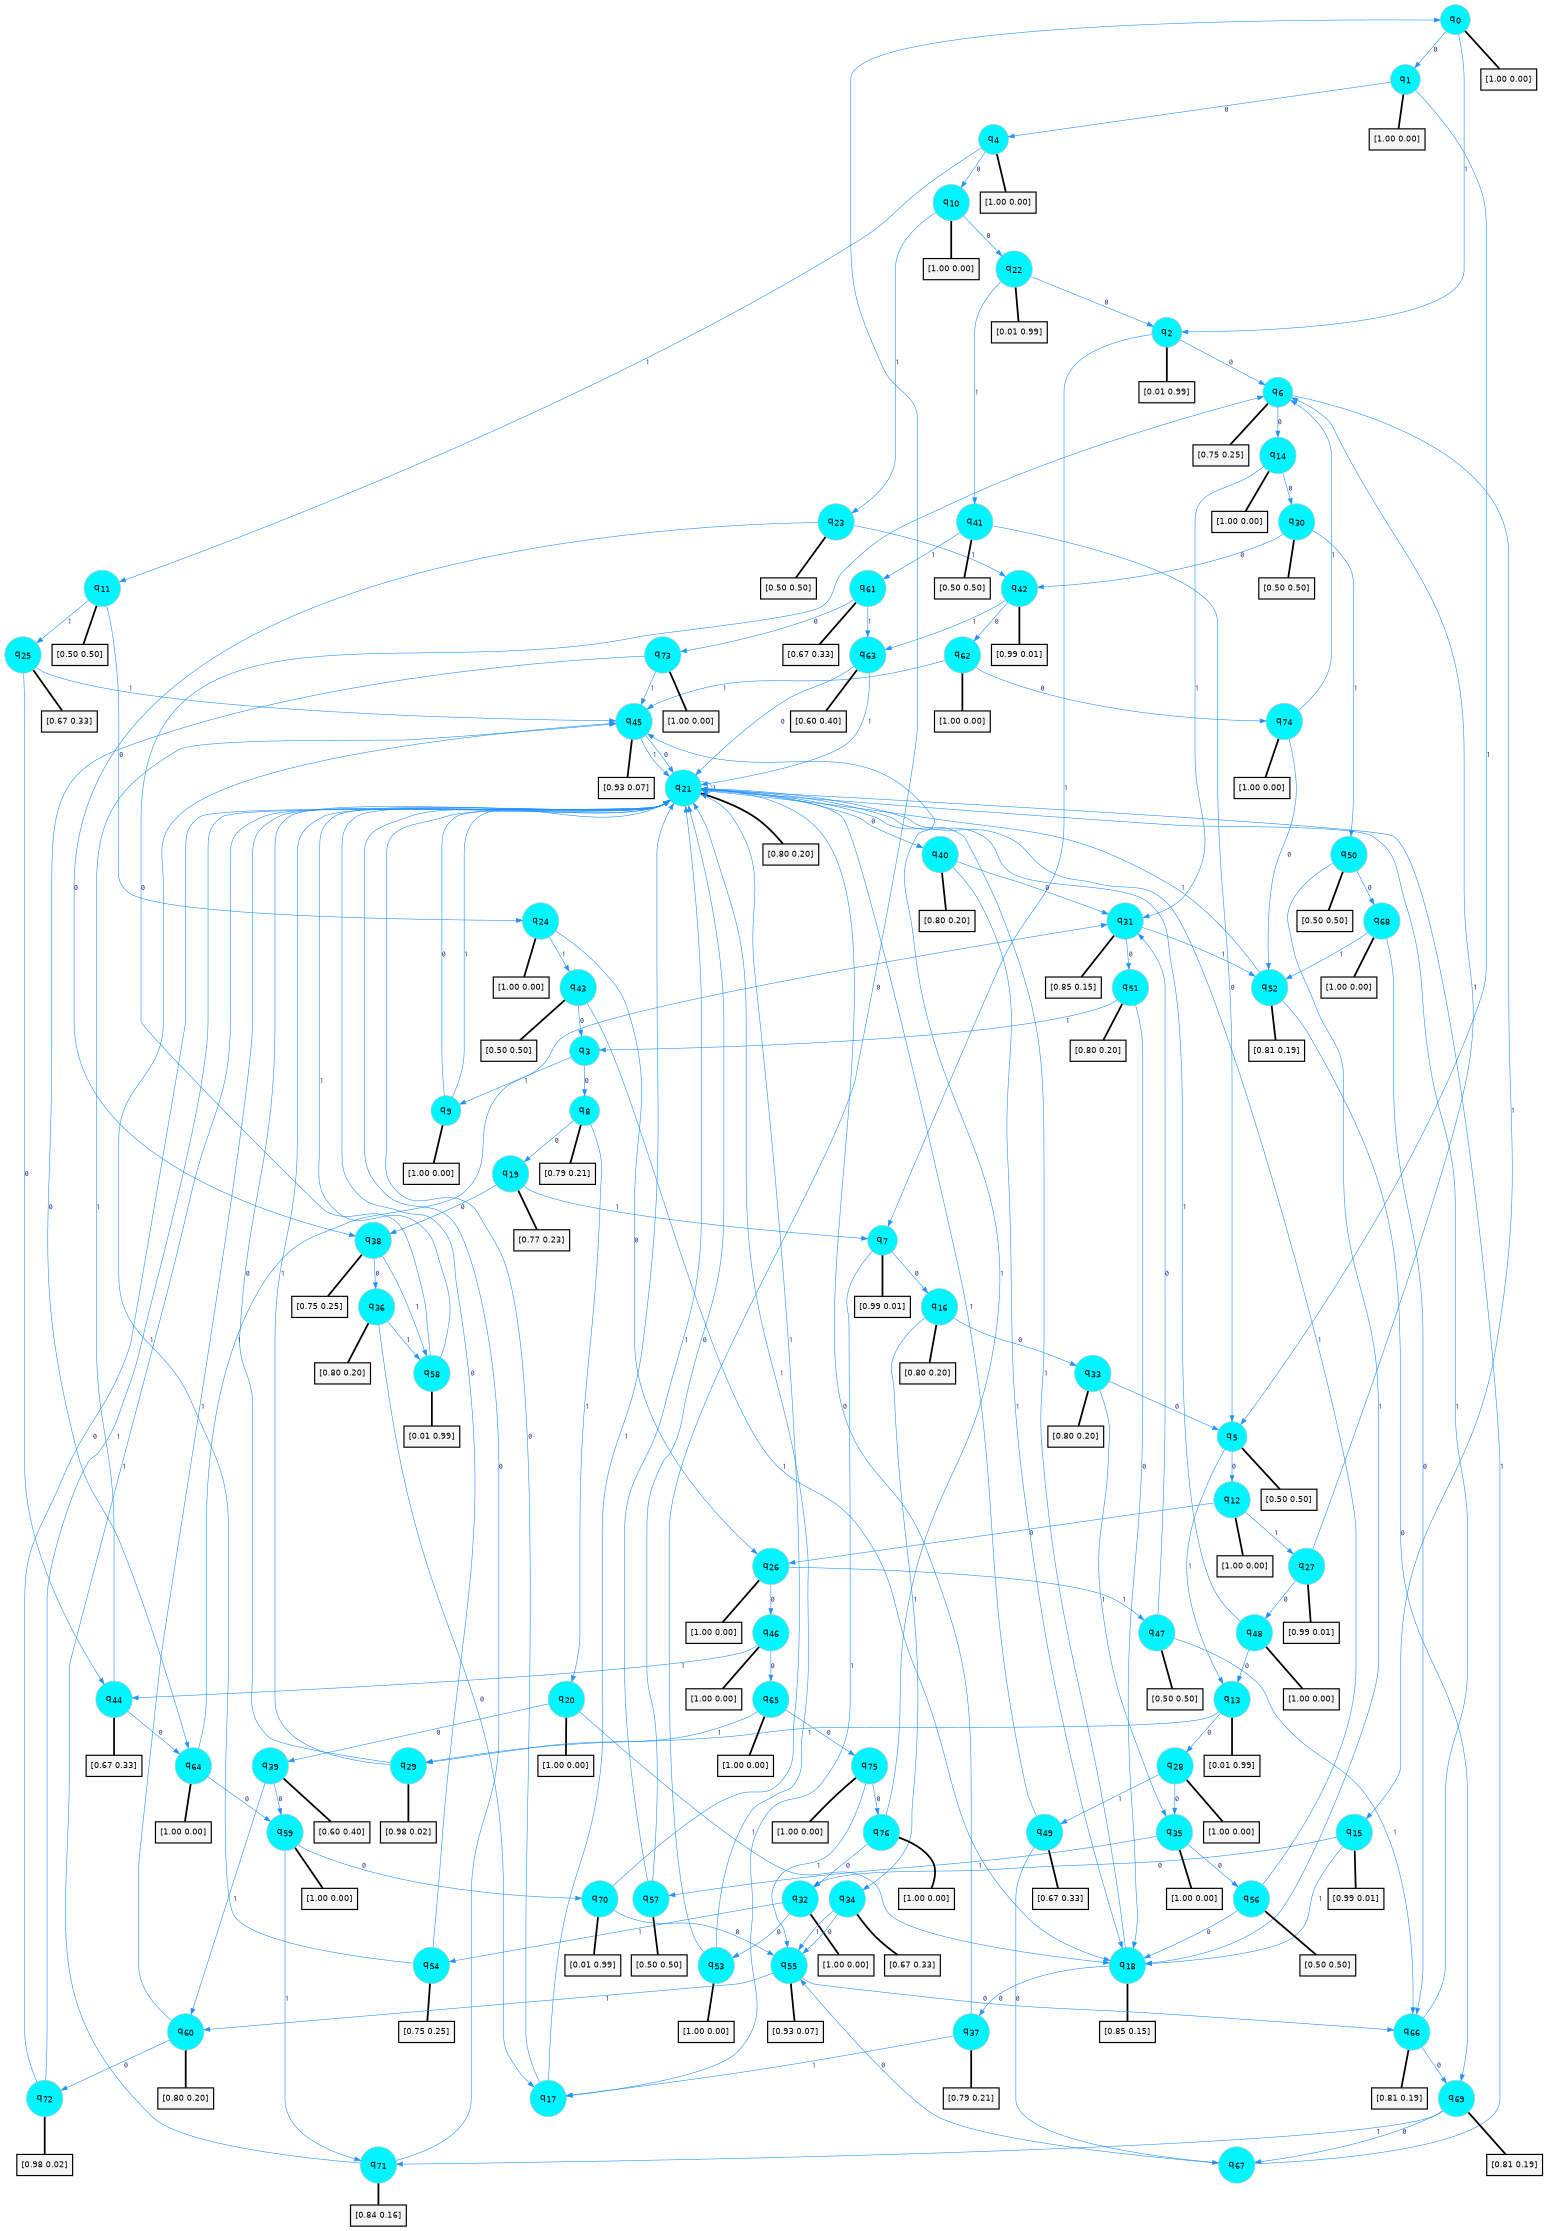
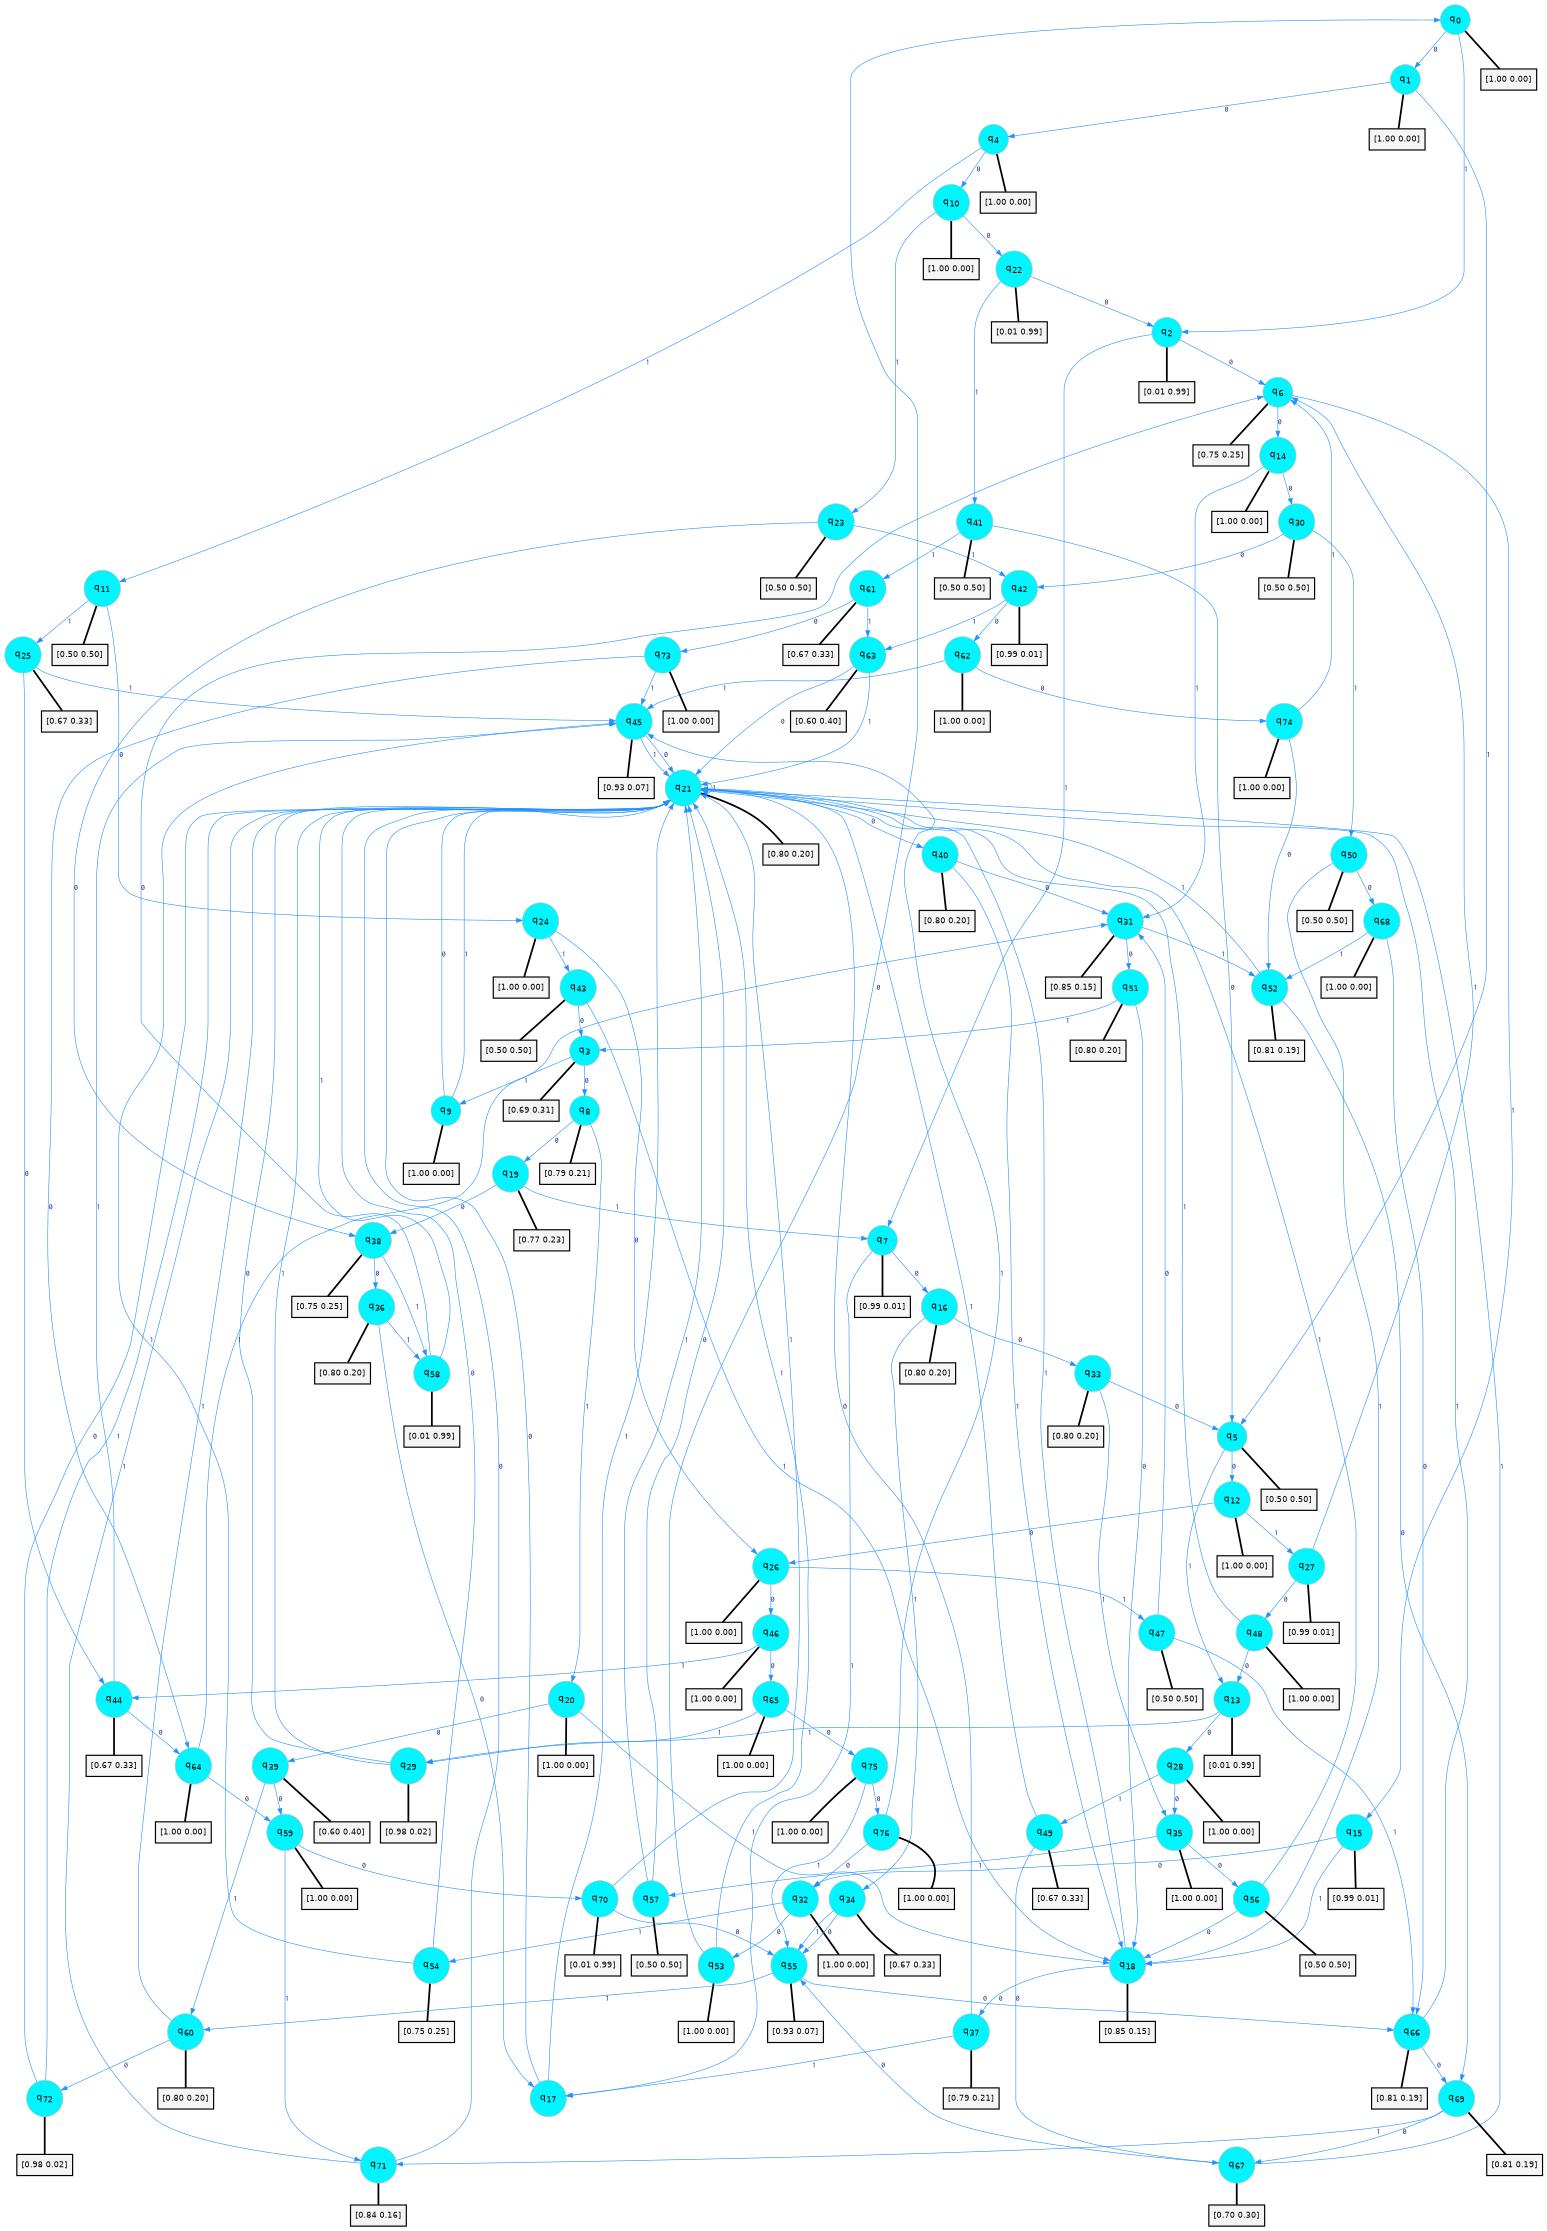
node "[0.69 0.31]": added
node "[0.70 0.30]": added
